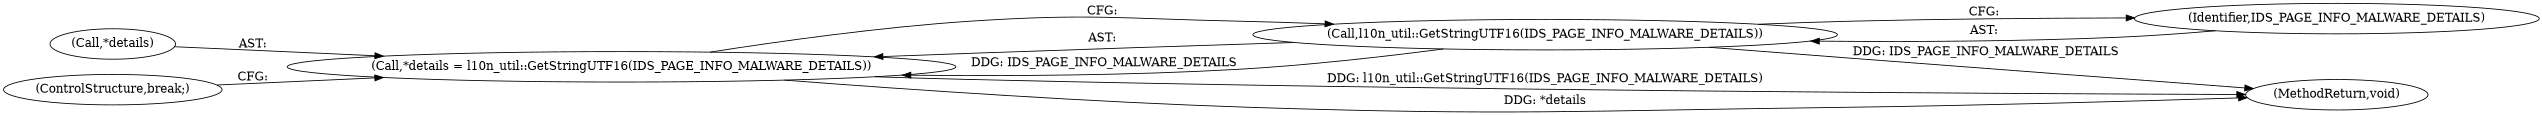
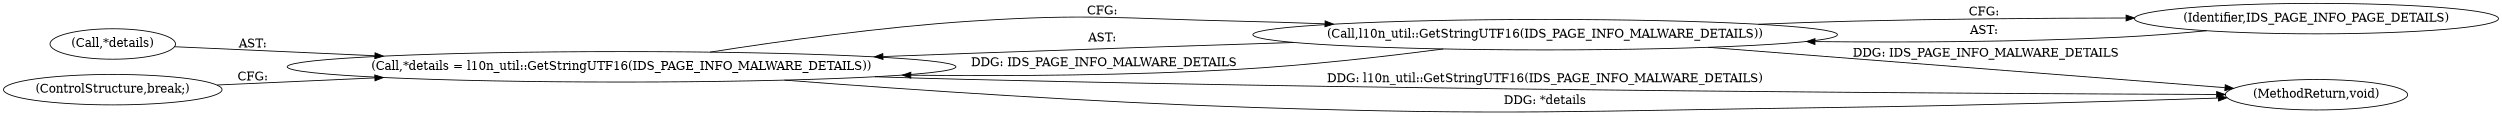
node "(Identifier,IDS_PAGE_INFO_MALWARE_DETAILS)": label "(Identifier,IDS_PAGE_INFO_MALWARE_DETAILS)" -> "(Identifier,IDS_PAGE_INFO_PAGE_DETAILS)"
